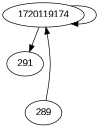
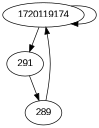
edge "291" -> "289": added
